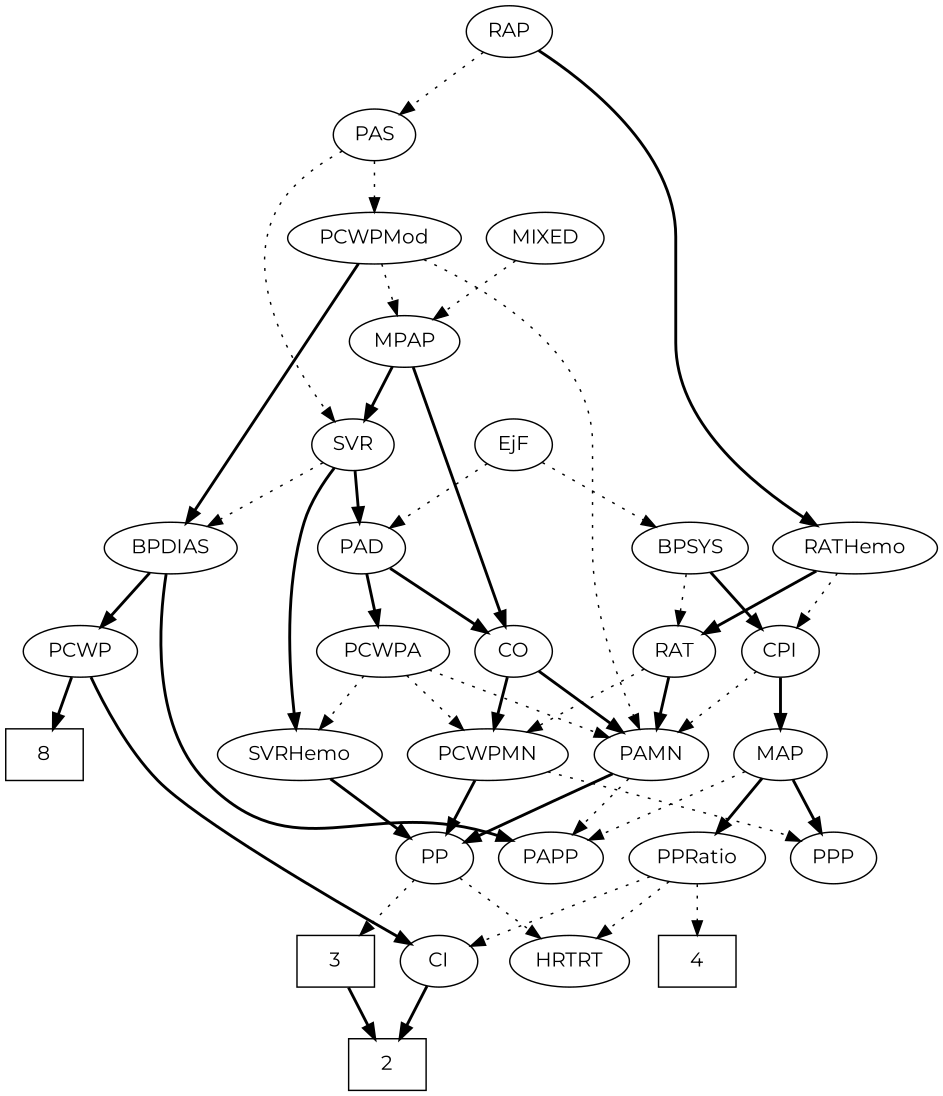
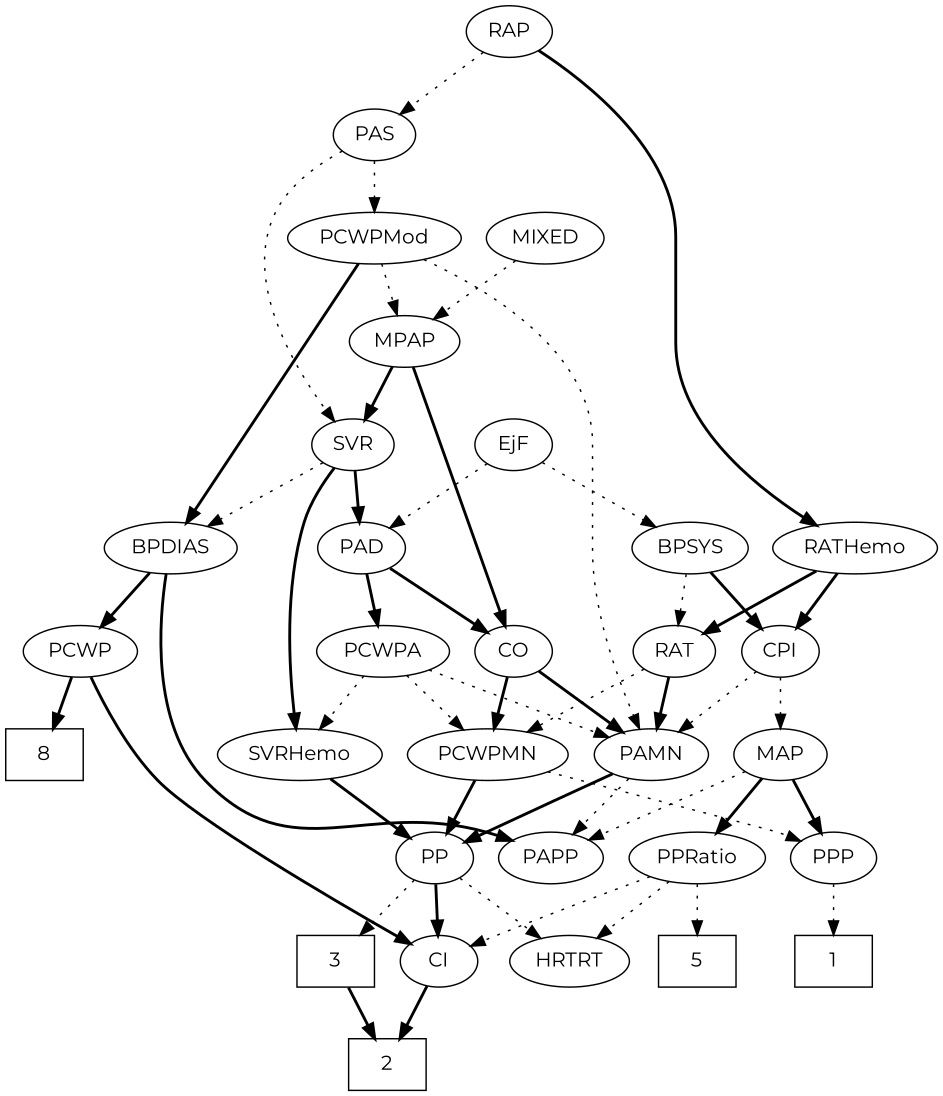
edge "RATHemo" -> "CPI": style dotted -> bold
edge "CPI" -> "MAP": style bold -> dotted
edge "PP" -> "CI": added
node "4": label "4" -> "5"
node "1": added
